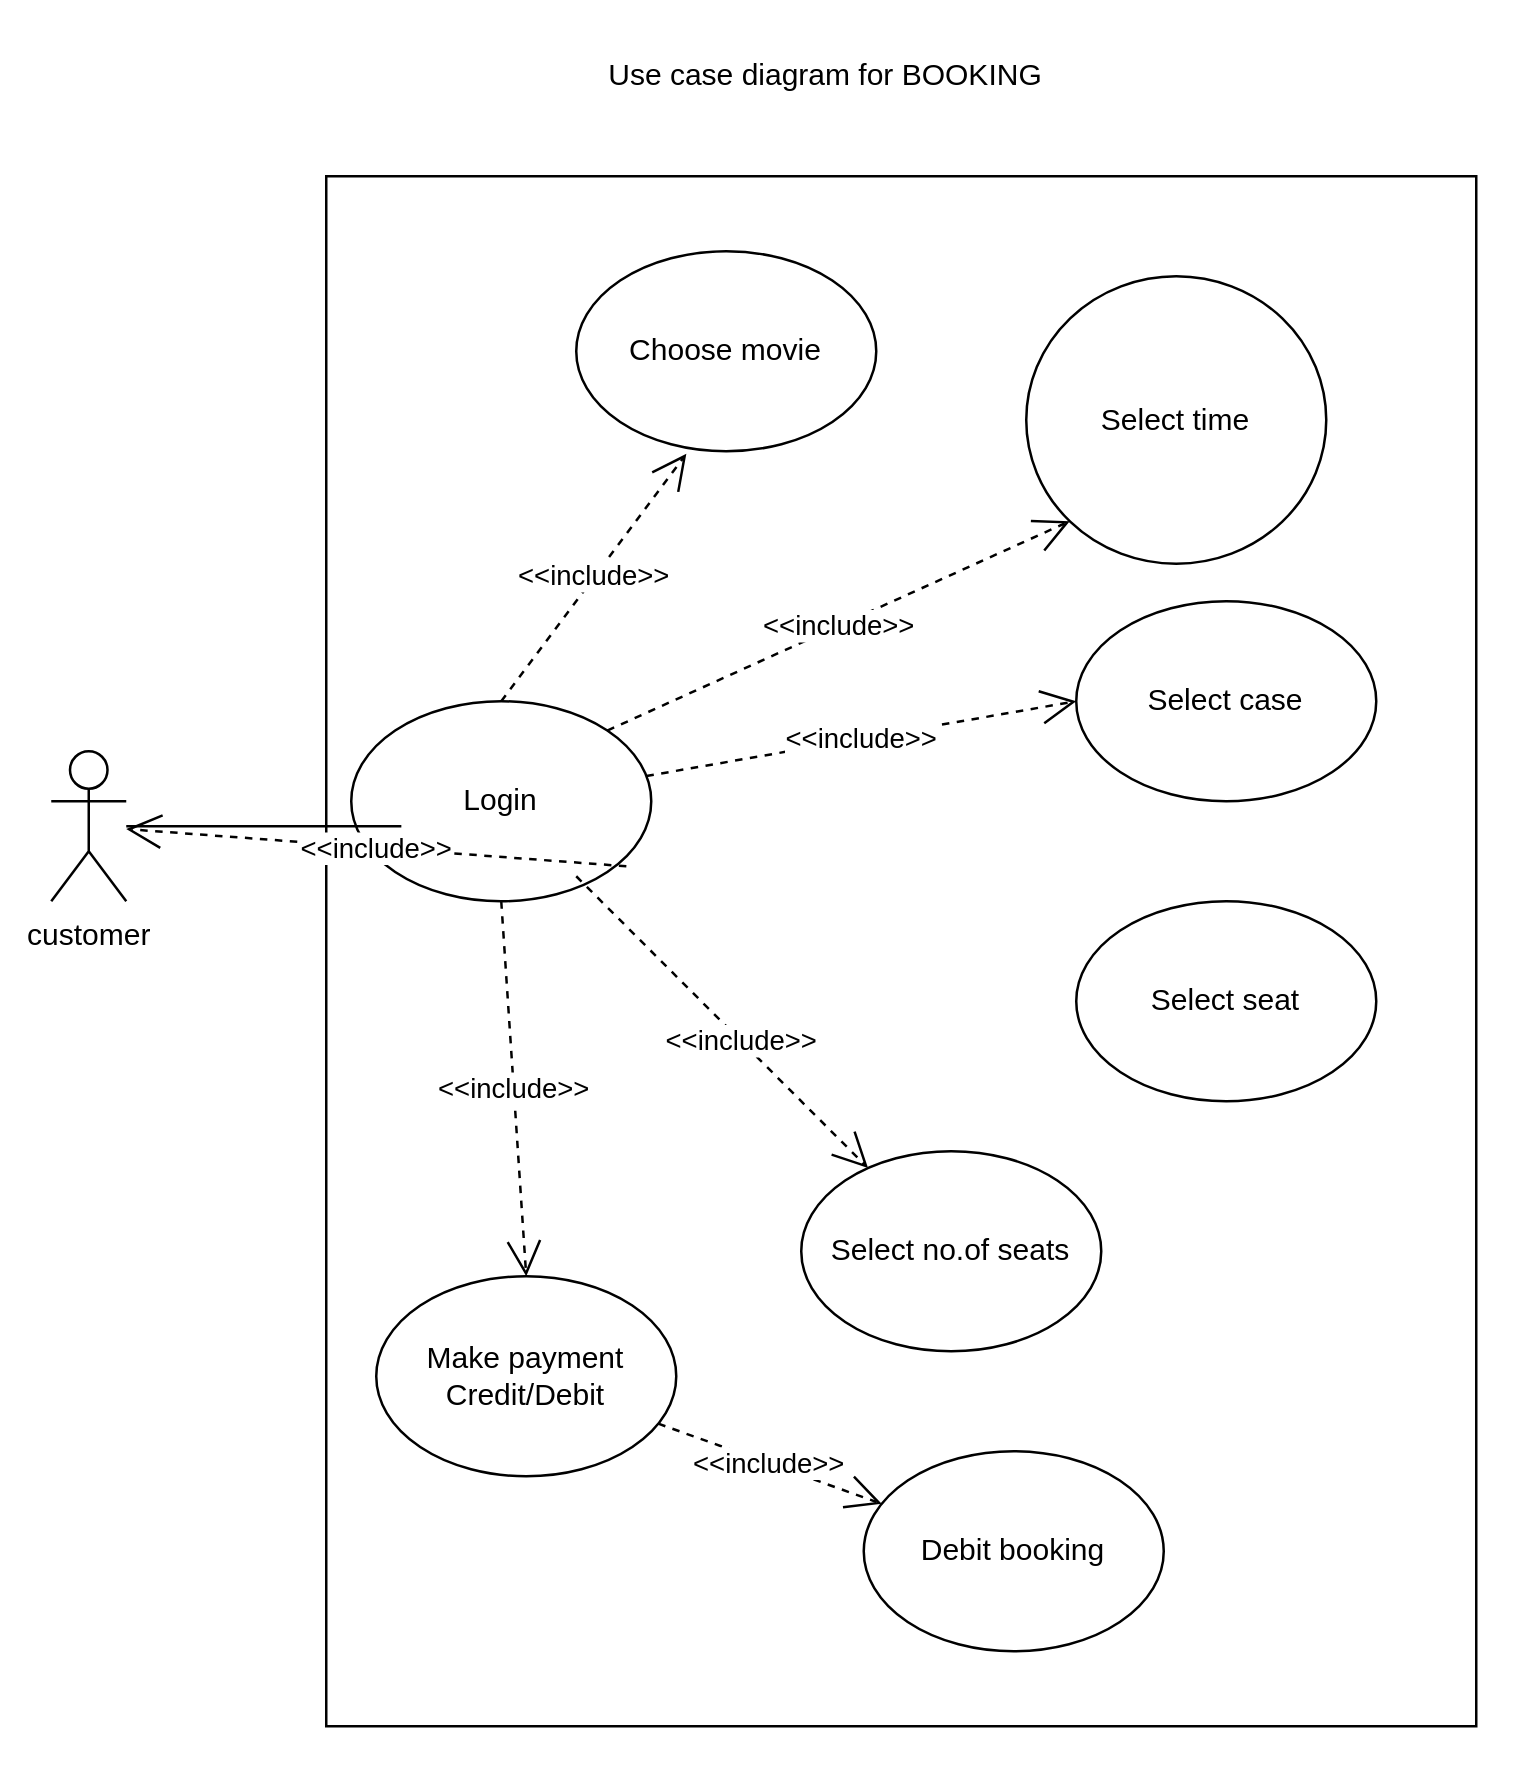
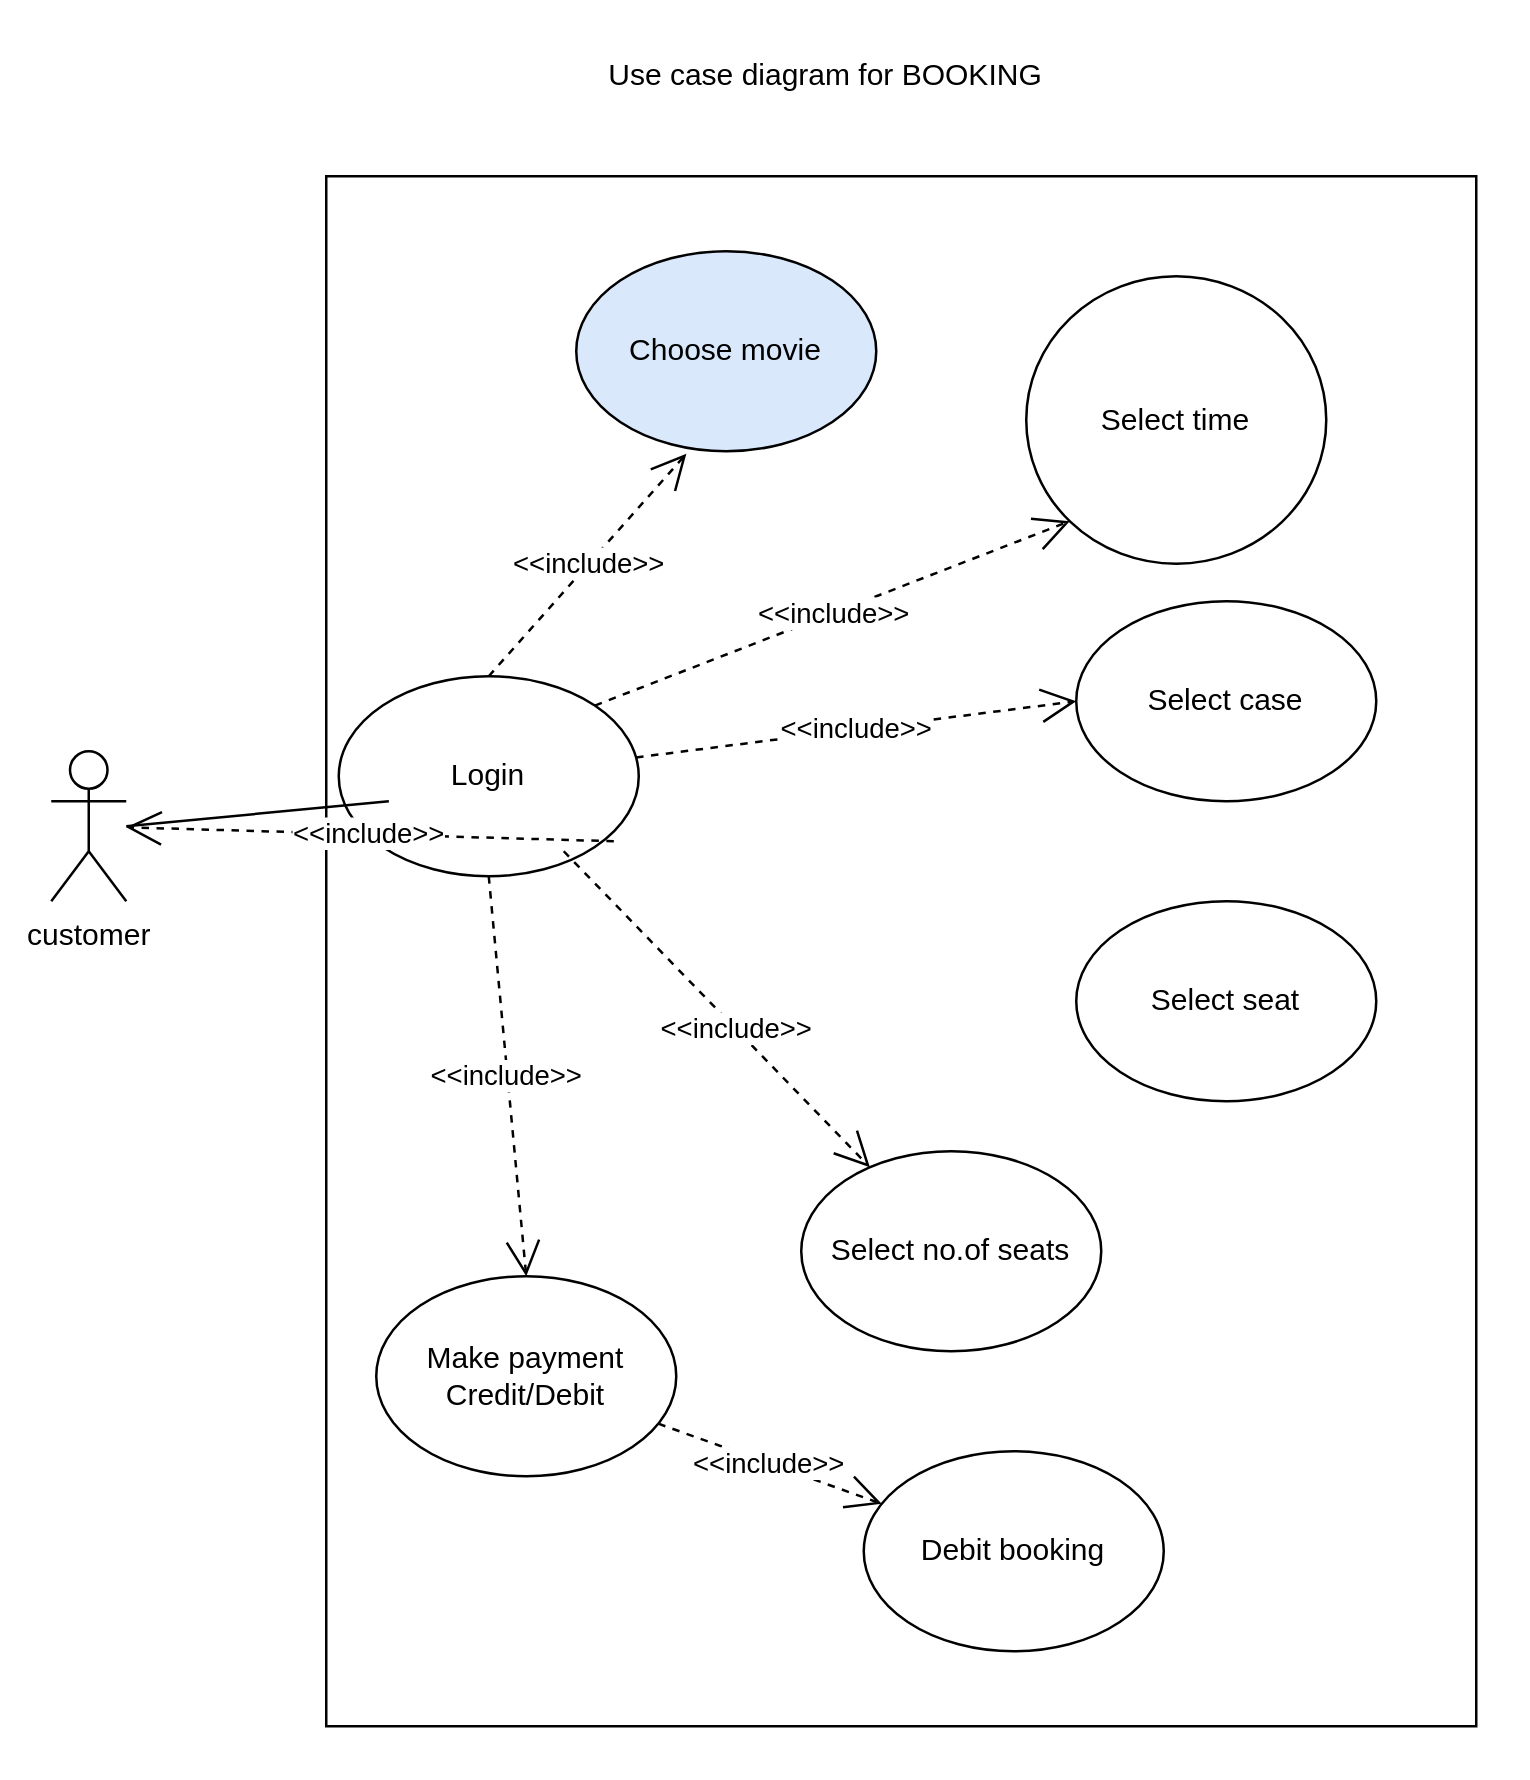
node "Choose movie": fillcolor #ffffff -> #dae8fc
node "Login": moved (501, 801) -> (489, 776)
